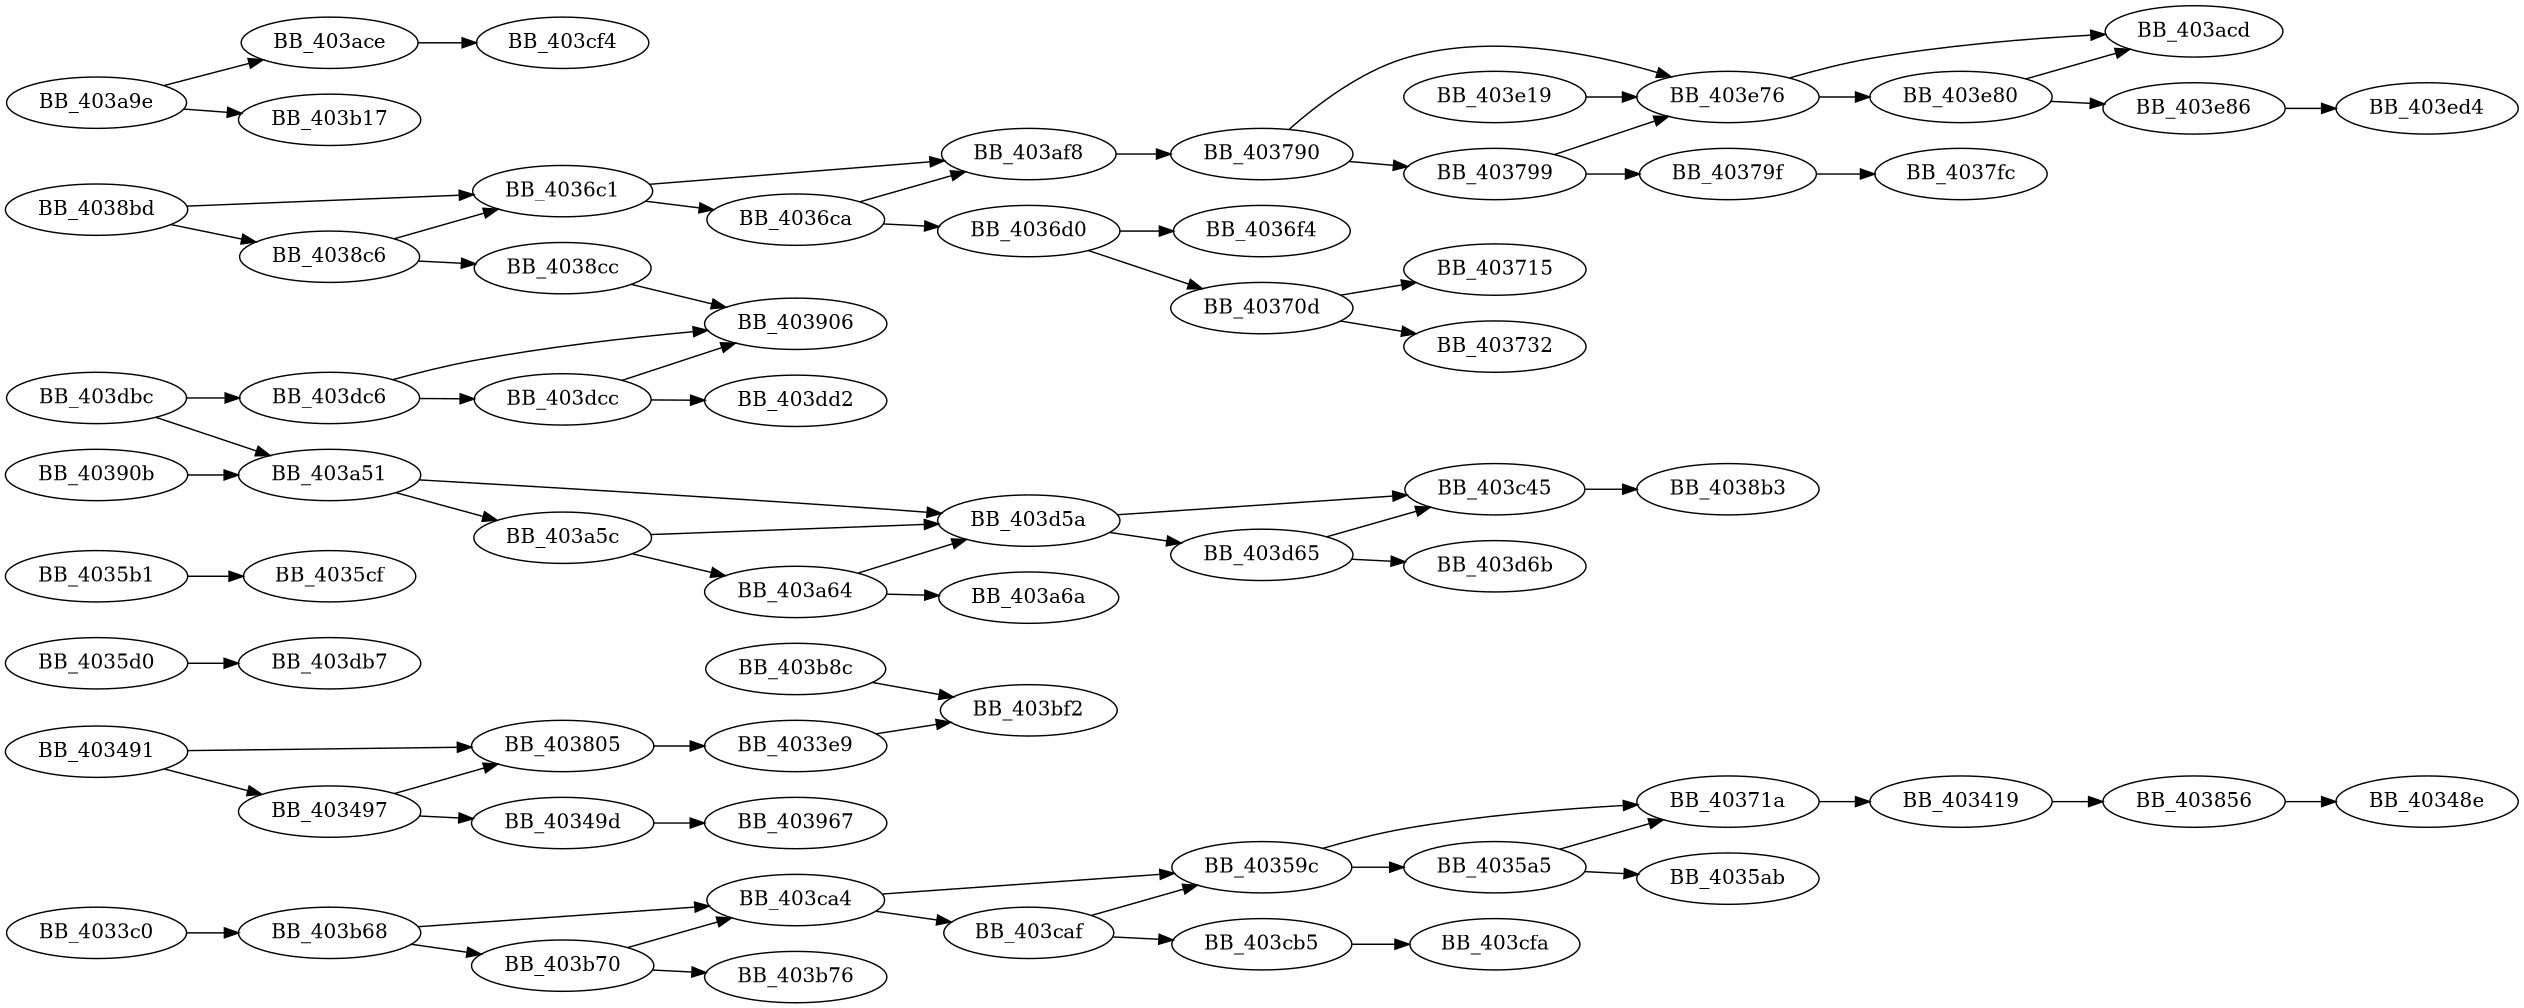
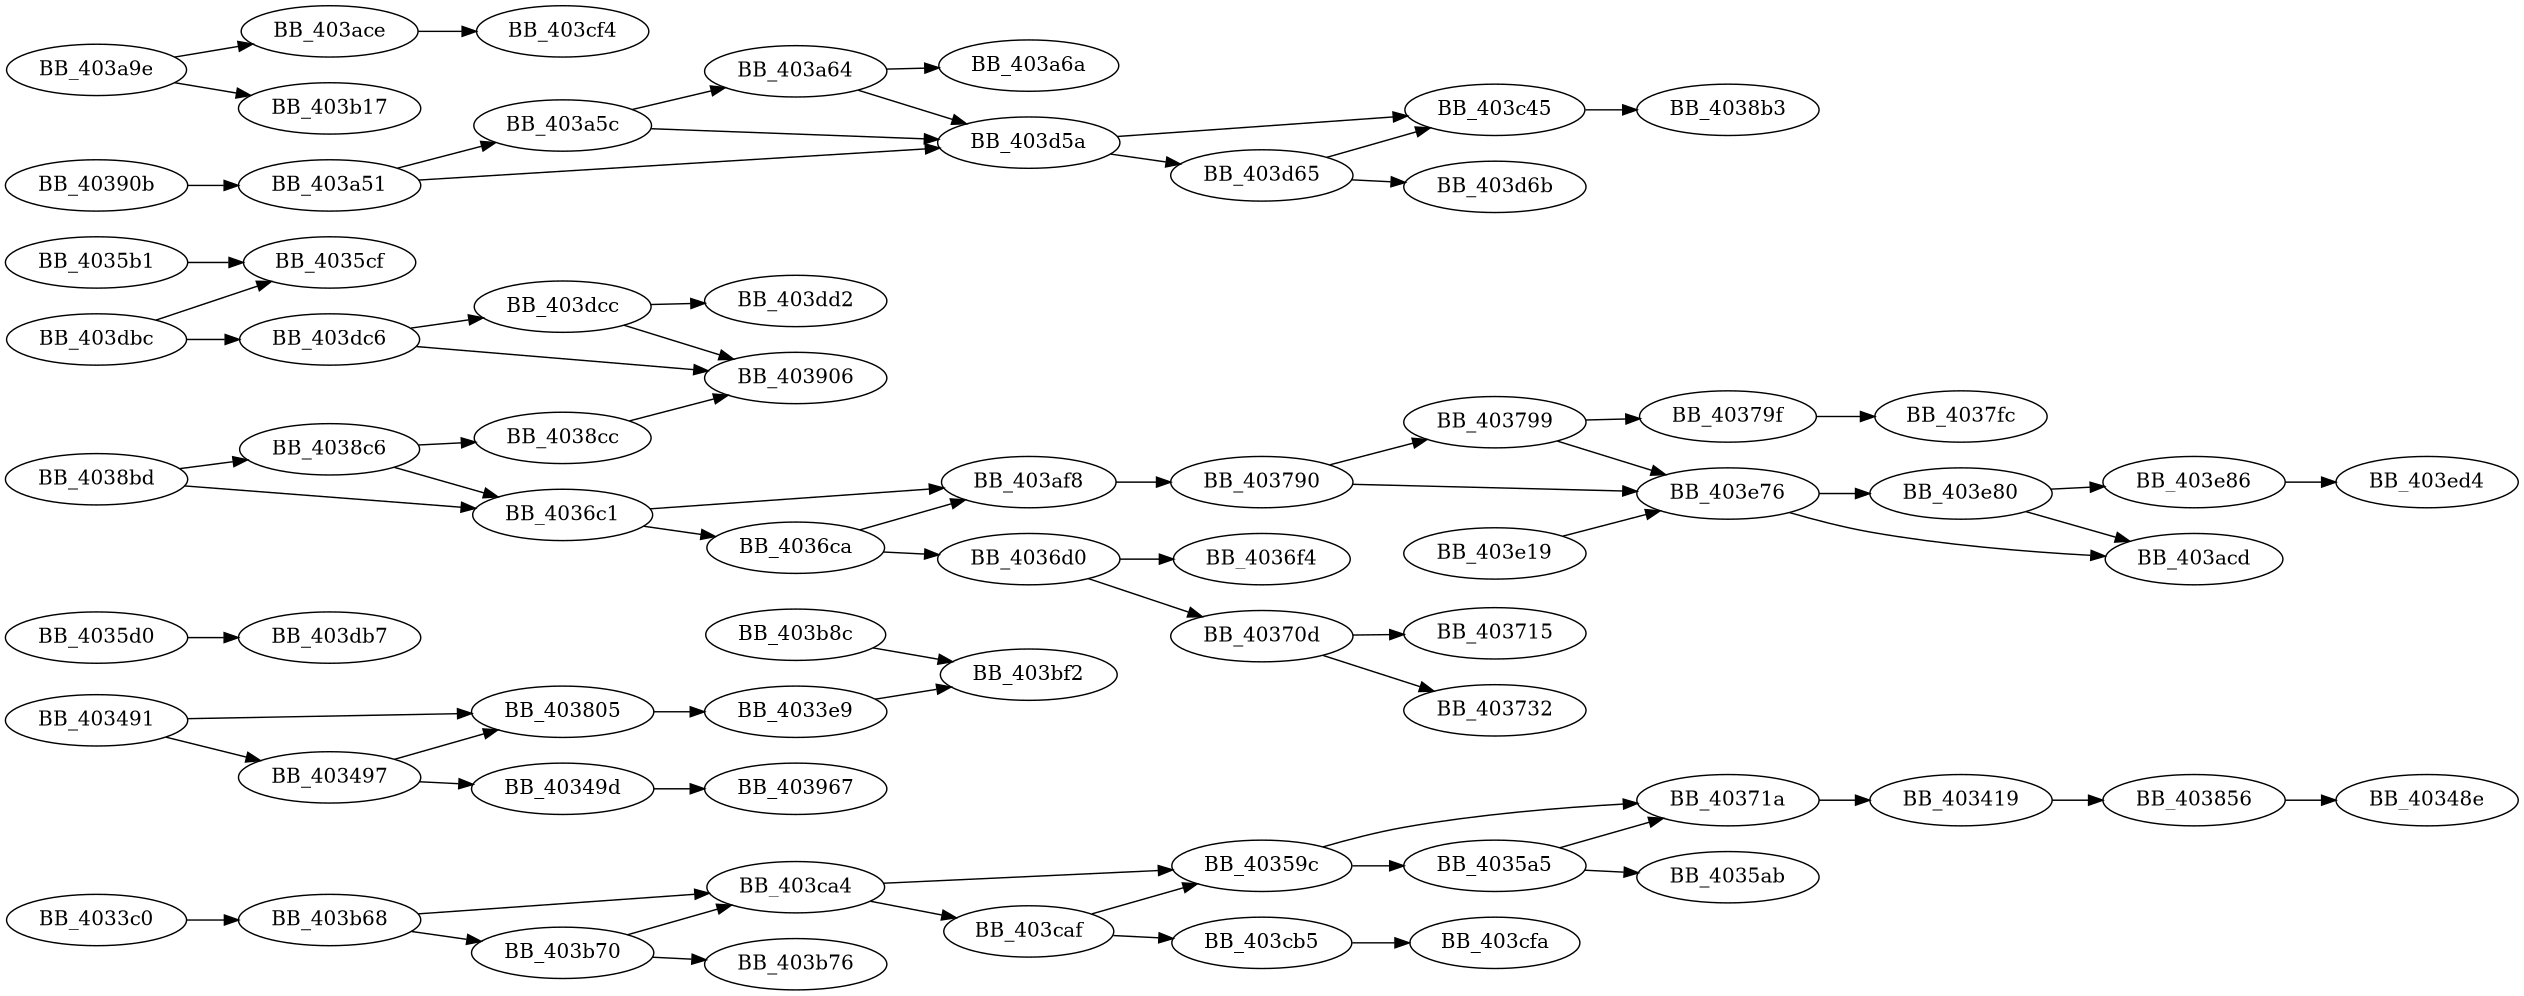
edge "BB_403dbc" -> "BB_403a51": now "BB_403dbc" -> "BB_4035cf"
